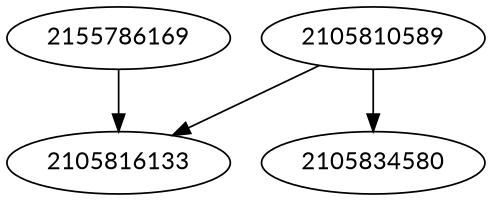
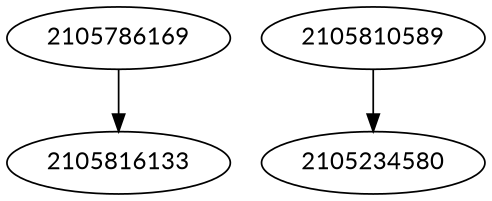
node "2155786169": label "2155786169" -> "2105786169"
edge "2105810589" -> "2105816133": removed
node "2105834580": label "2105834580" -> "2105234580"
